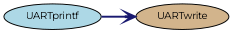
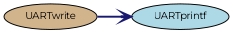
edge "UARTprintf" -> "UARTwrite": reversed
